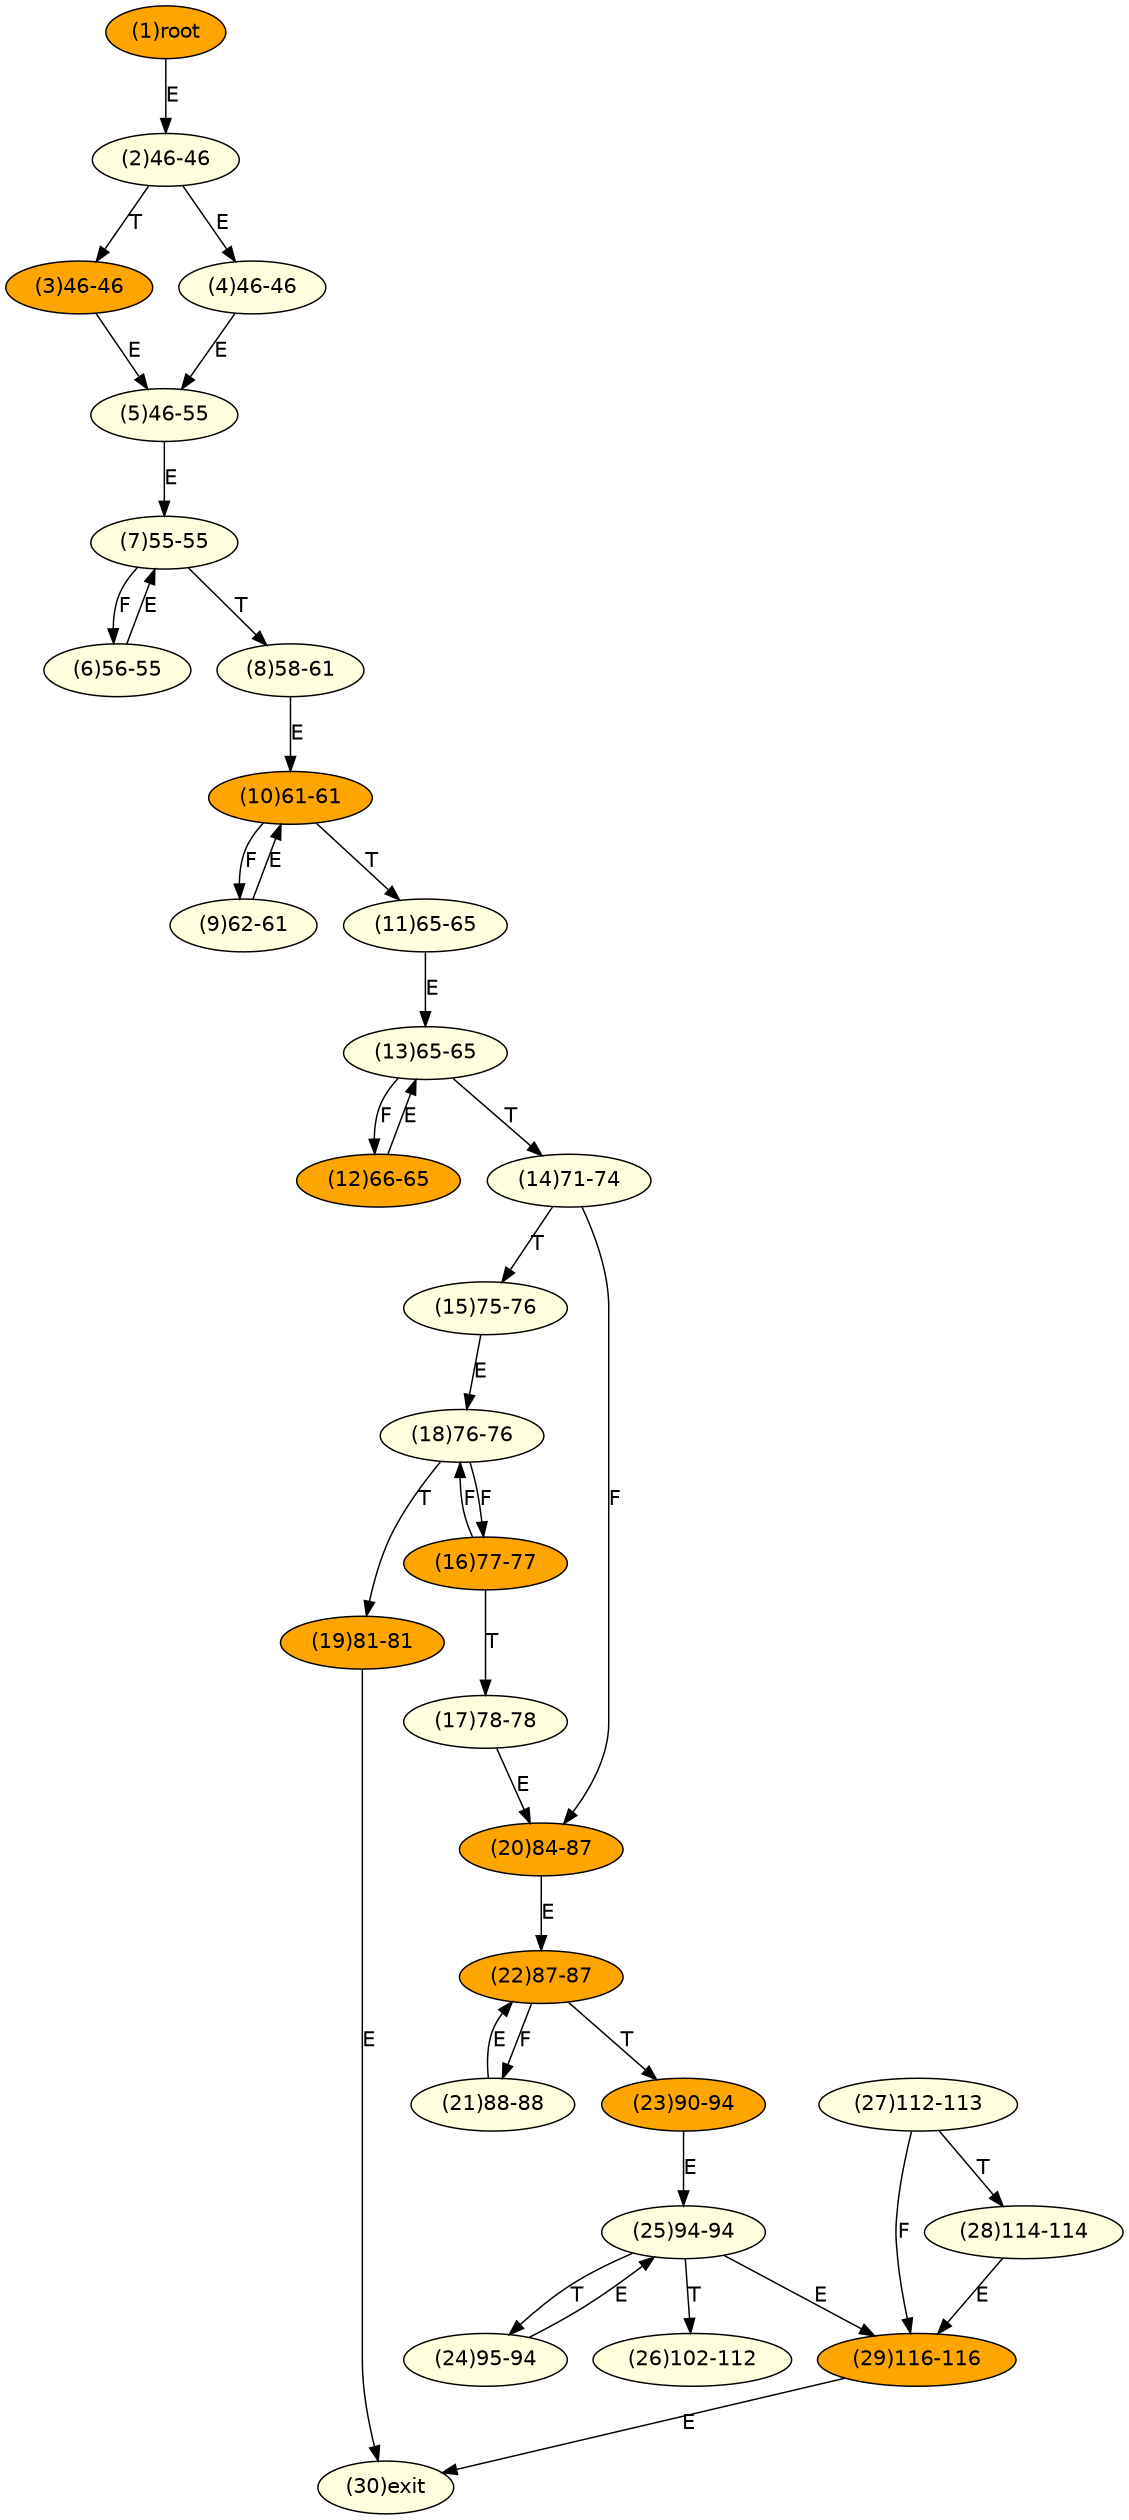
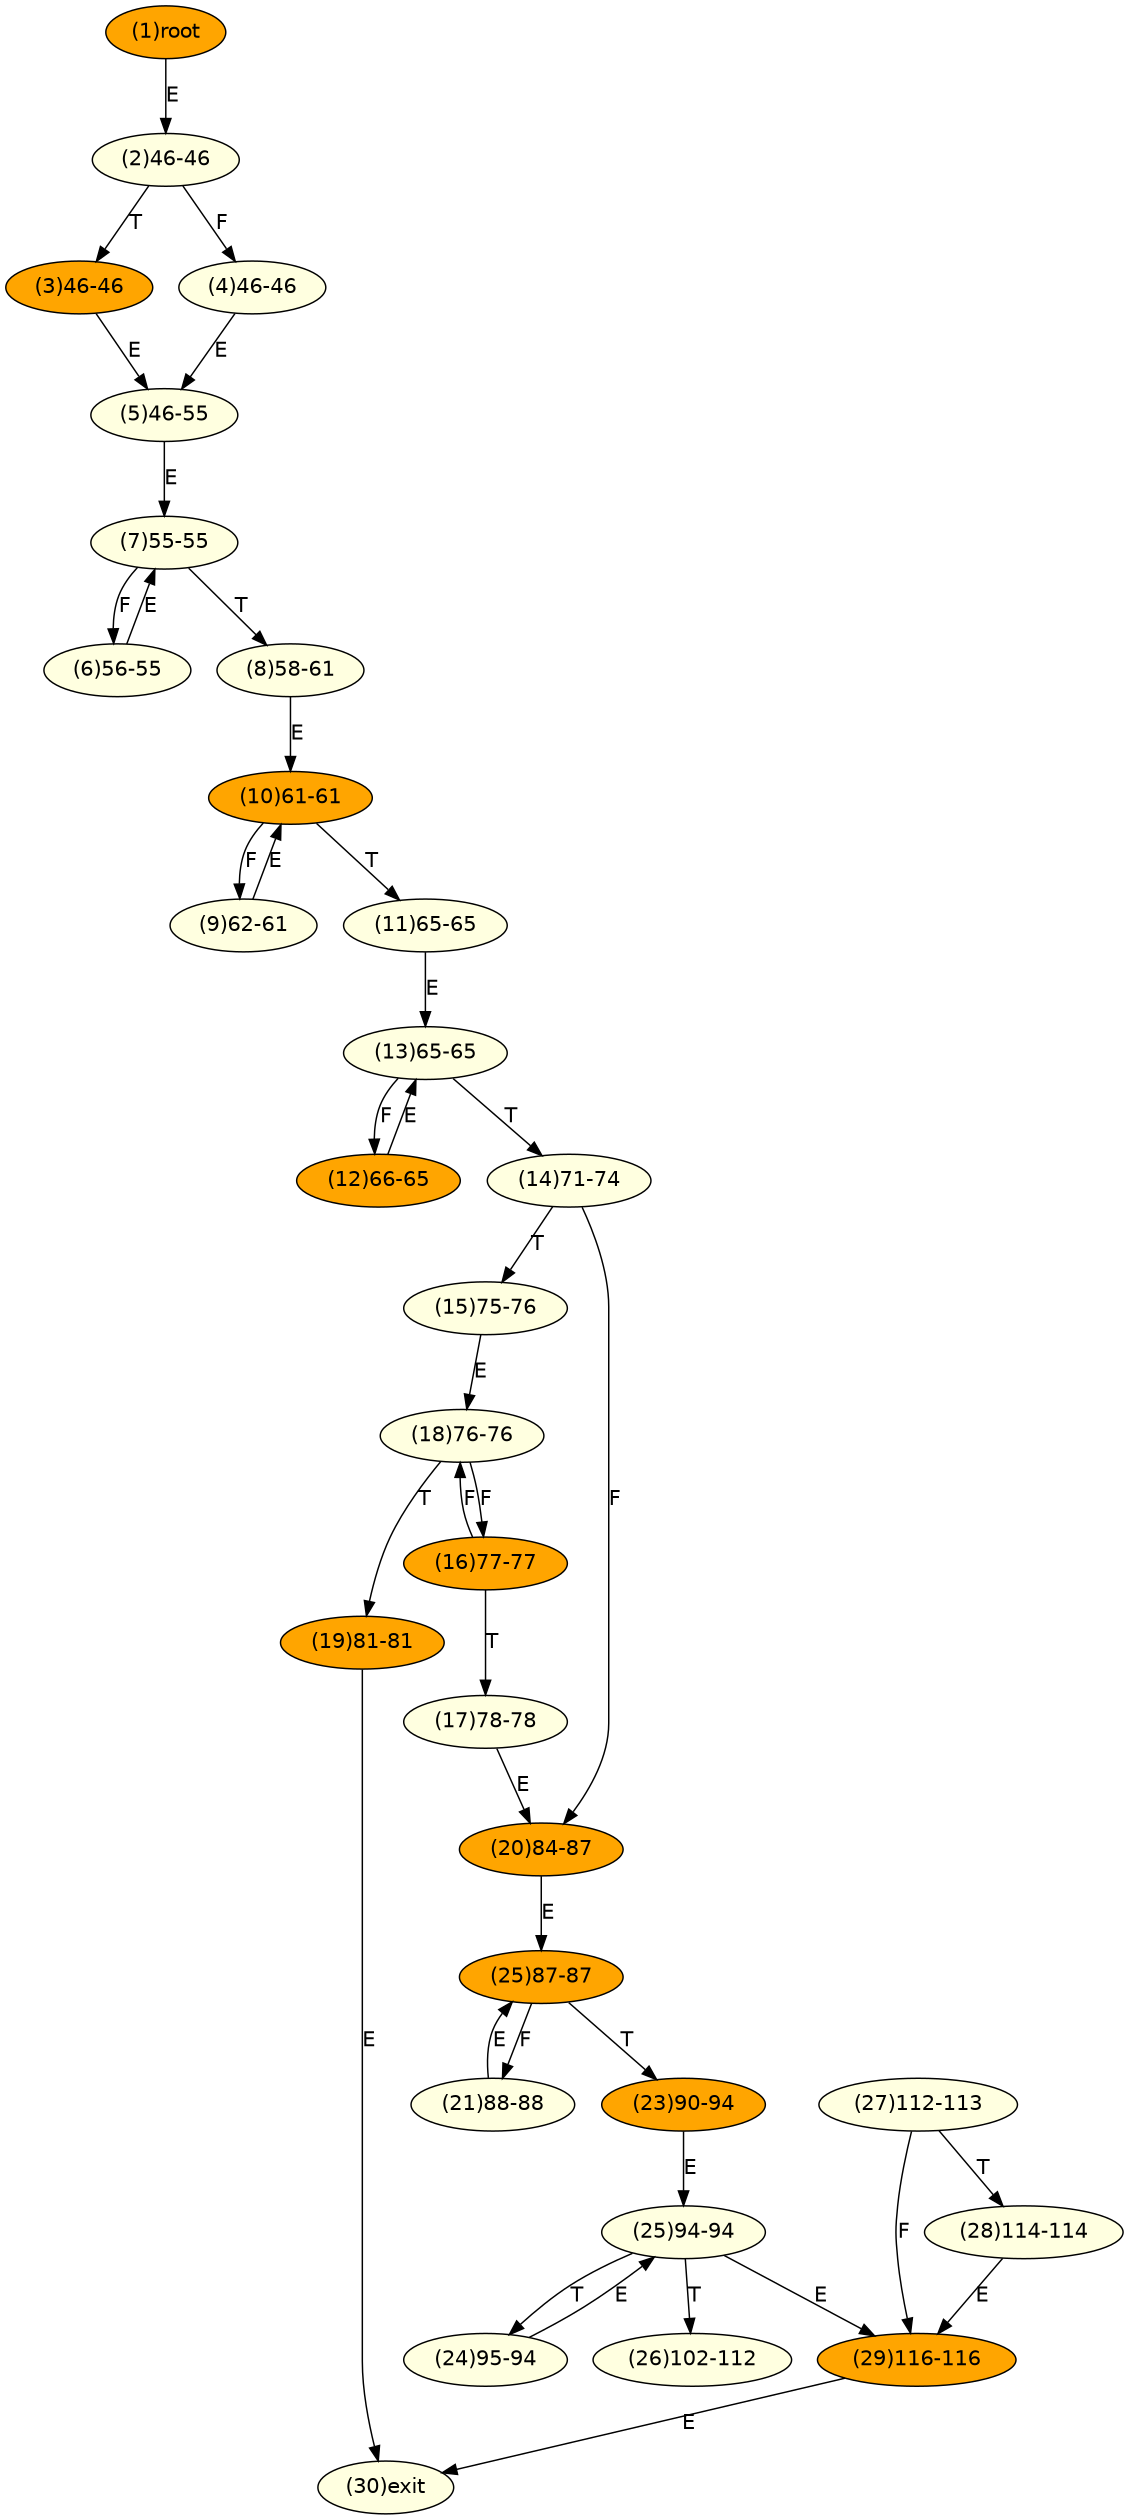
edge "(2)46-46" -> "(4)46-46": label "E" -> "F"
node "(22)87-87": label "(22)87-87" -> "(25)87-87"
